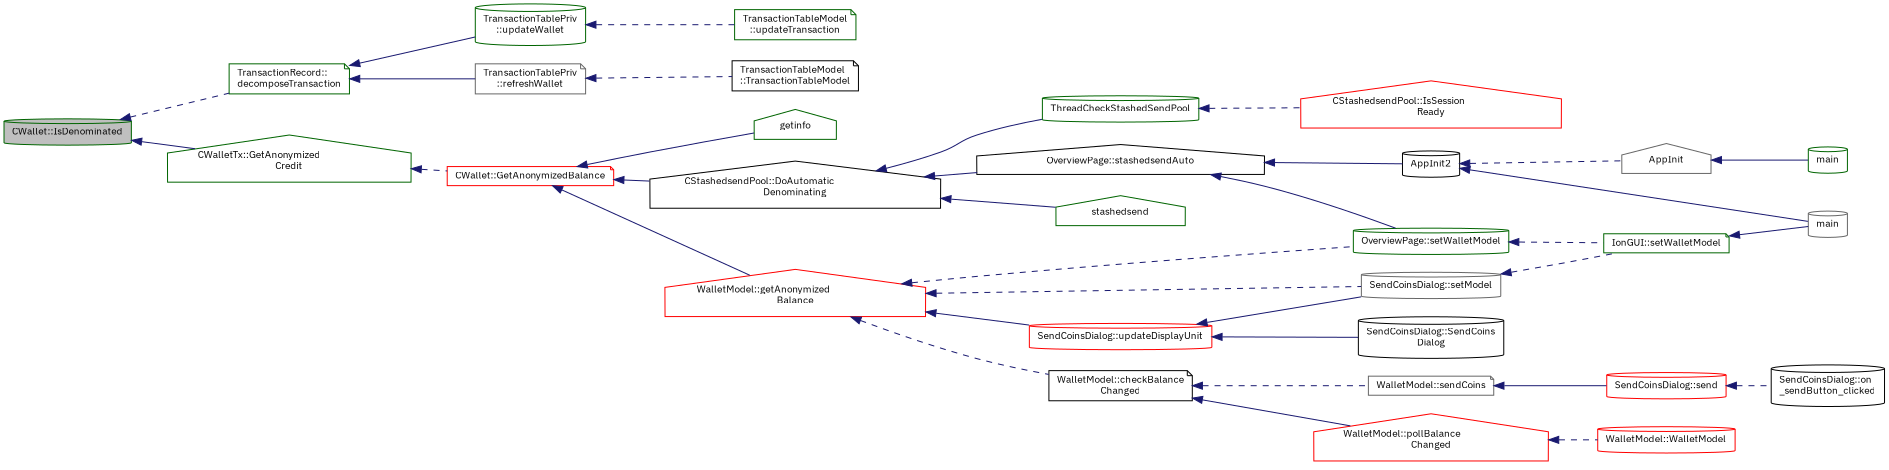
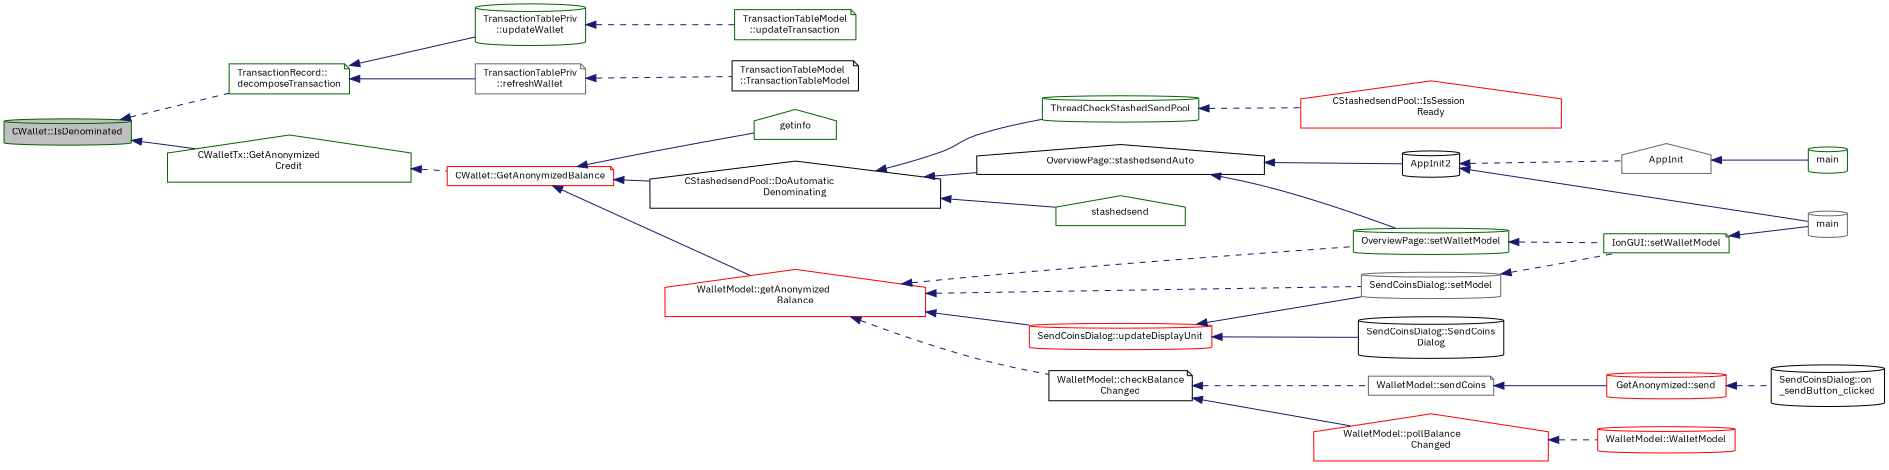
node "SendCoinsDialog::send": label "SendCoinsDialog::send" -> "GetAnonymized::send"
